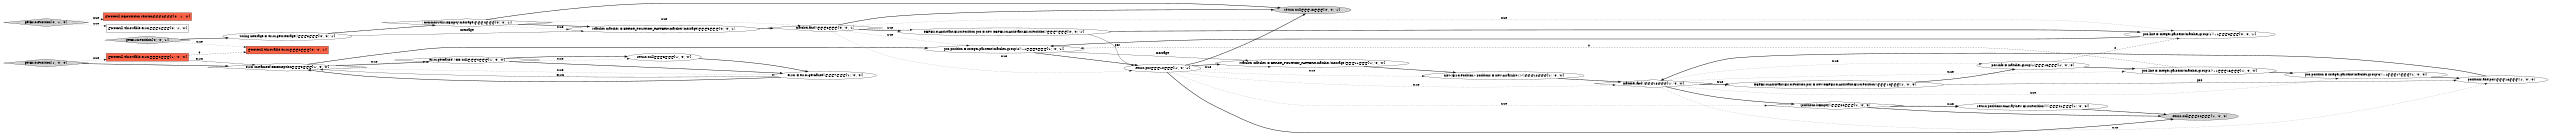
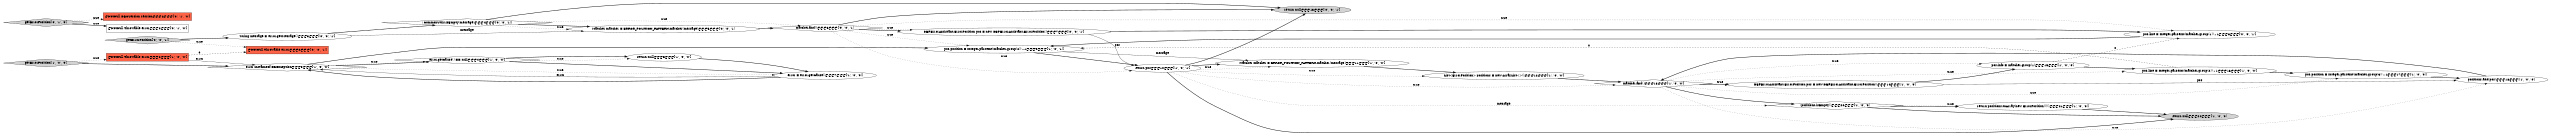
edge "getErrorPosition['0', '1', '0']" -> "@NotNull Throwable error@@@2@@@['0', '1', '0']": style dotted -> bold
edge "return pos@@@10@@@['1', '0', '1']" -> "!positions.isEmpty()@@@20@@@['1', '0', '0']": label "true" -> "message"
